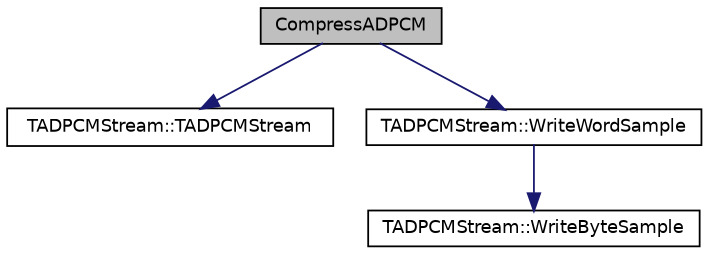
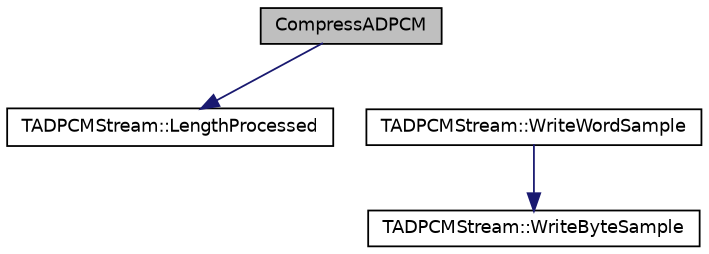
edge "CompressADPCM" -> "TADPCMStream::WriteWordSample": removed
node "TADPCMStream::TADPCMStream": label "TADPCMStream::TADPCMStream" -> "TADPCMStream::LengthProcessed"
